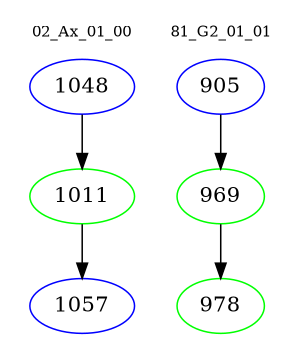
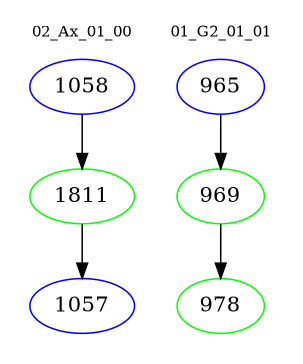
cluster "81_G2_01_01": label "81_G2_01_01" -> "01_G2_01_01"
node "1048": label "1048" -> "1058"
node "905": label "905" -> "965"
node "1011": label "1011" -> "1811"
